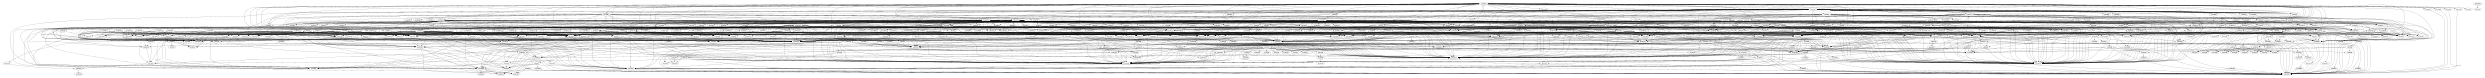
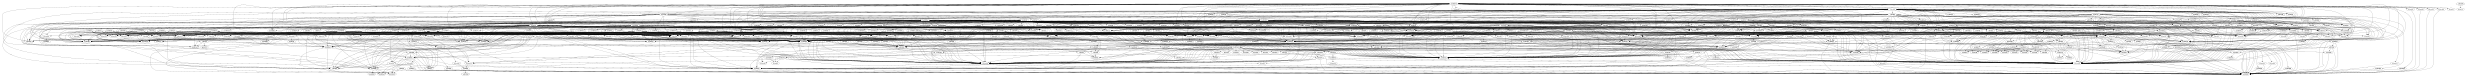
node "fcn.00028a0c": added
node "fcn.0002de74": removed
